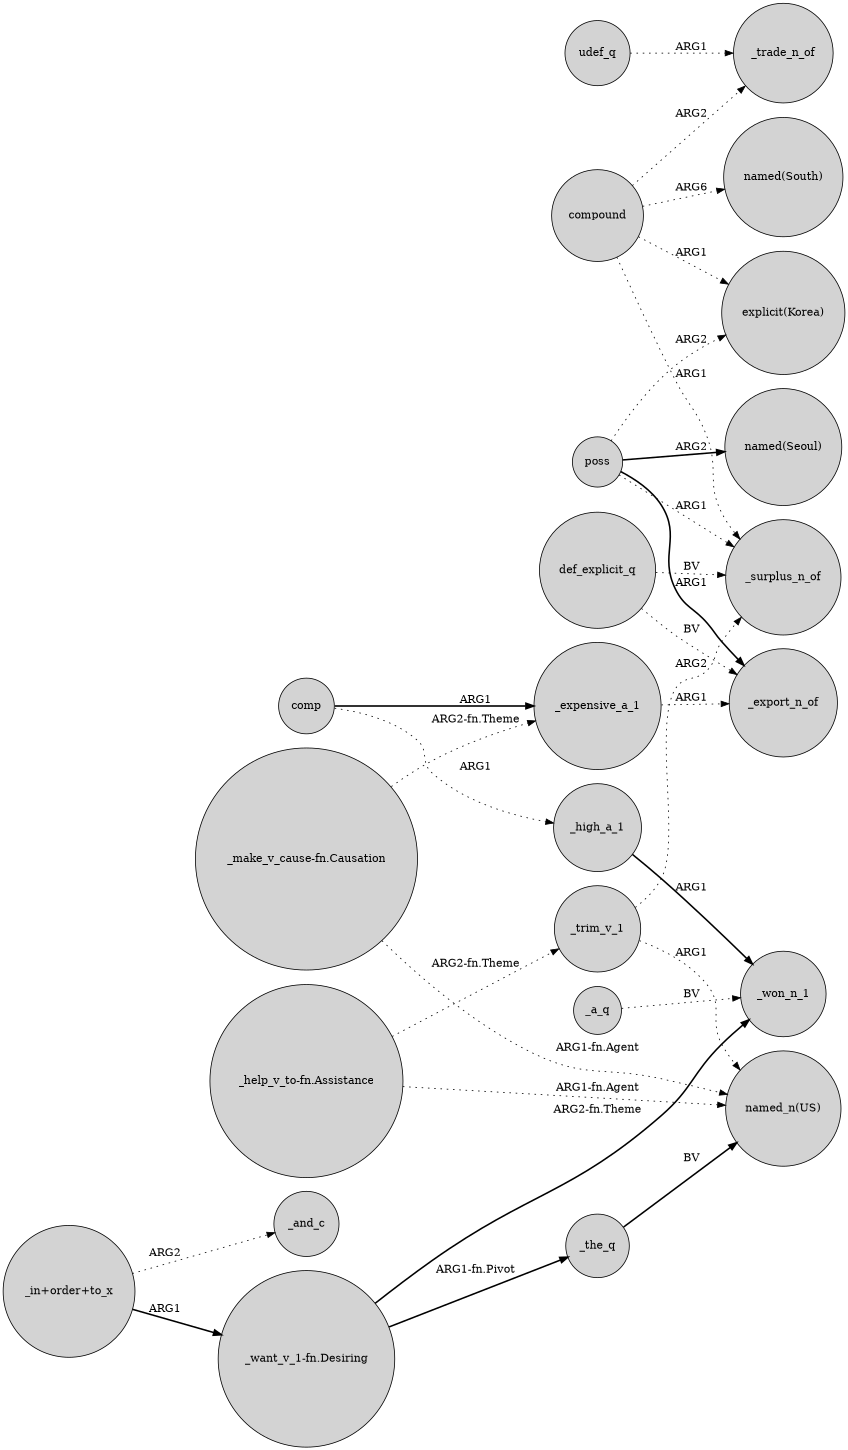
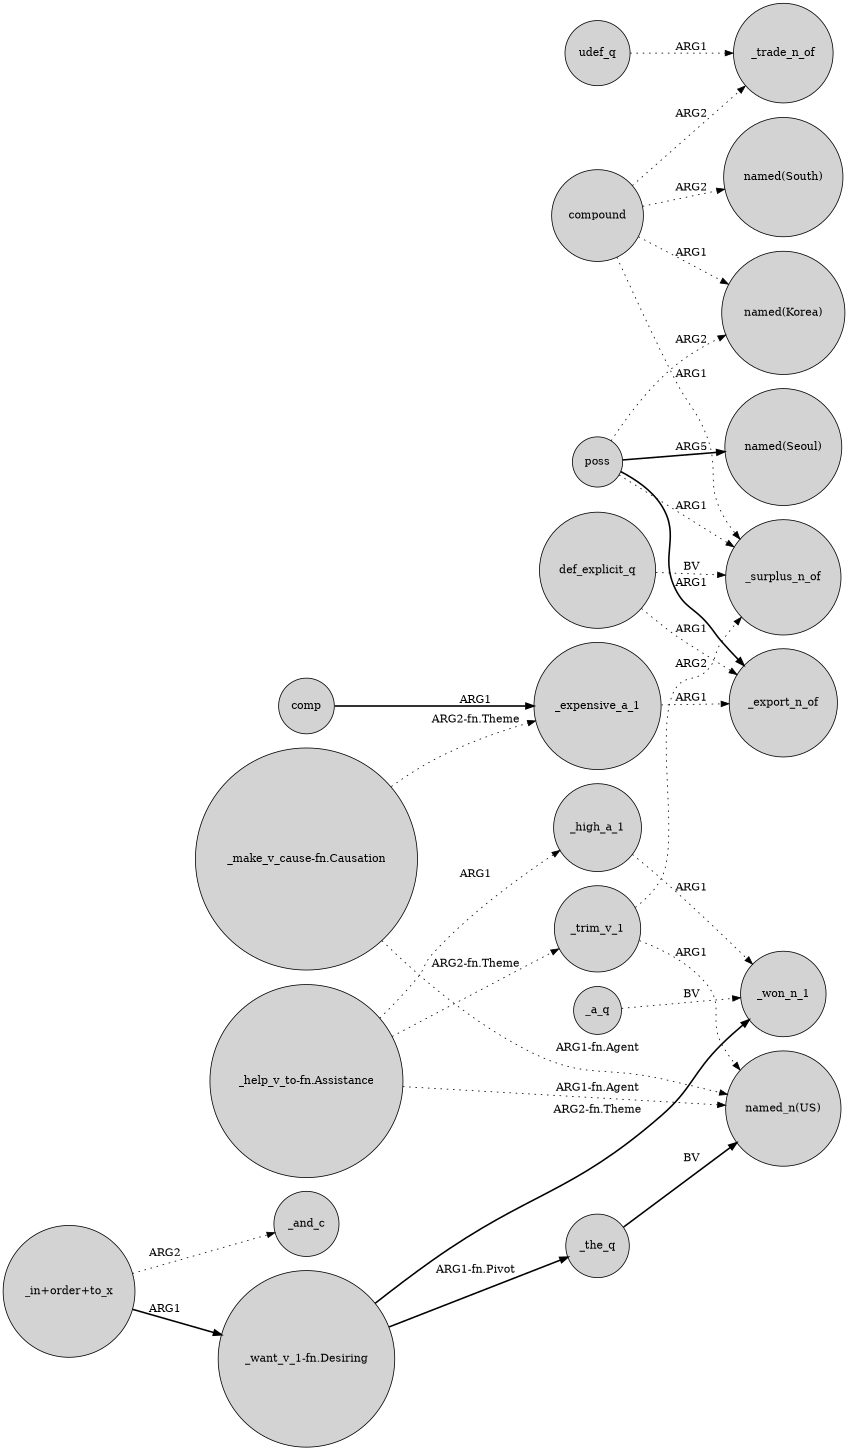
edge "compound" -> "named(South)": label "ARG6" -> "ARG2"
node "explicit(Korea)": label "explicit(Korea)" -> "named(Korea)"
edge "poss" -> "named(Seoul)": label "ARG2" -> "ARG5"
edge "def_explicit_q" -> "_export_n_of": label "BV" -> "ARG1"
edge "comp" -> "_high_a_1": now "_help_v_to-fn.Assistance" -> "_high_a_1"
edge "_high_a_1" -> "_won_n_1": style bold -> dotted
